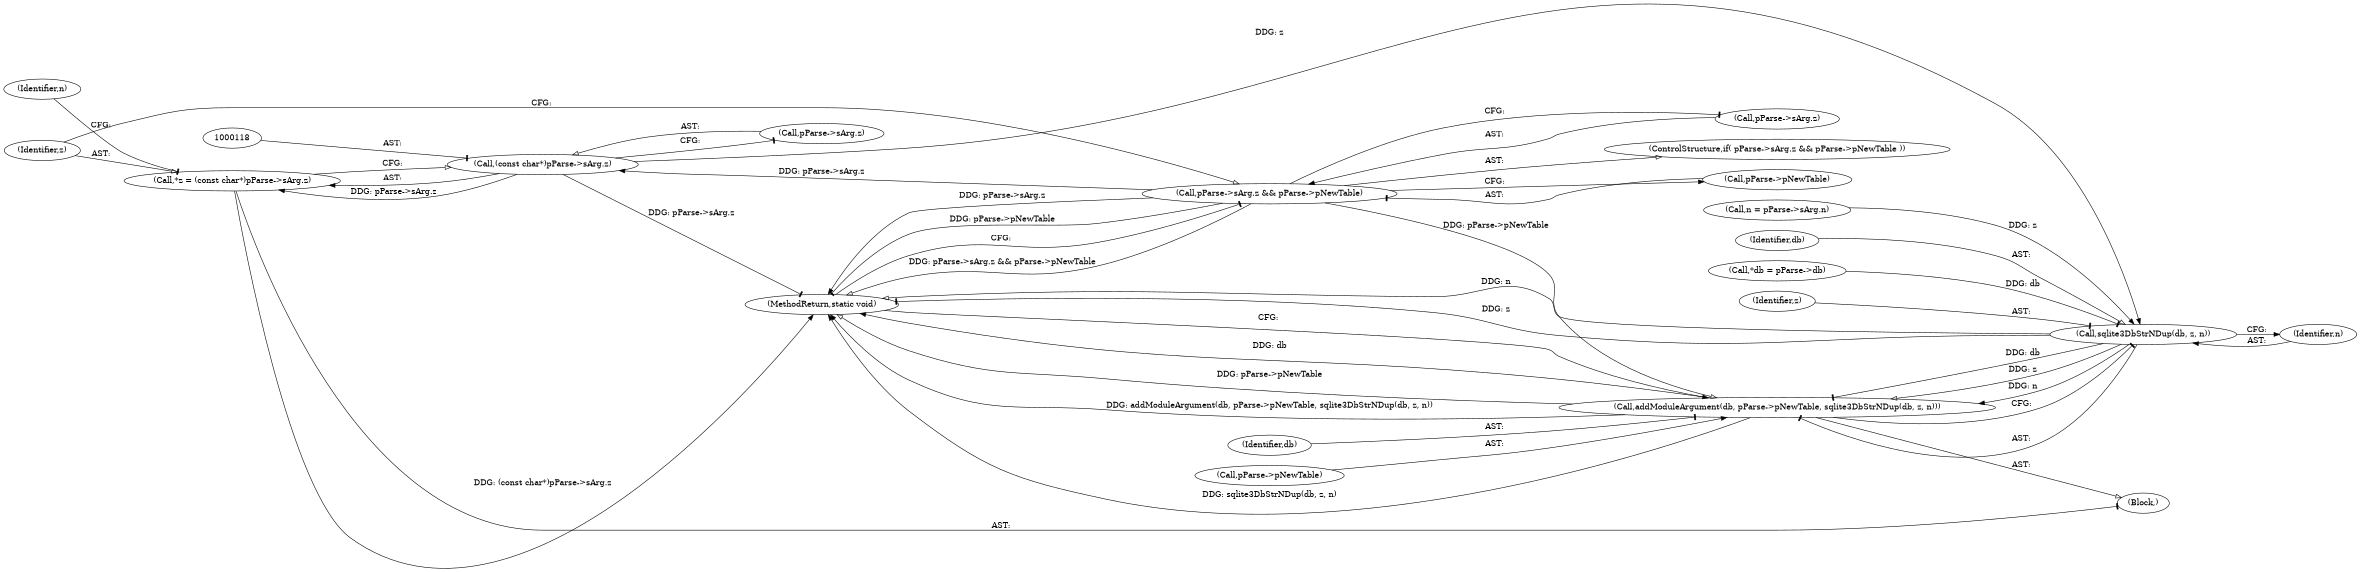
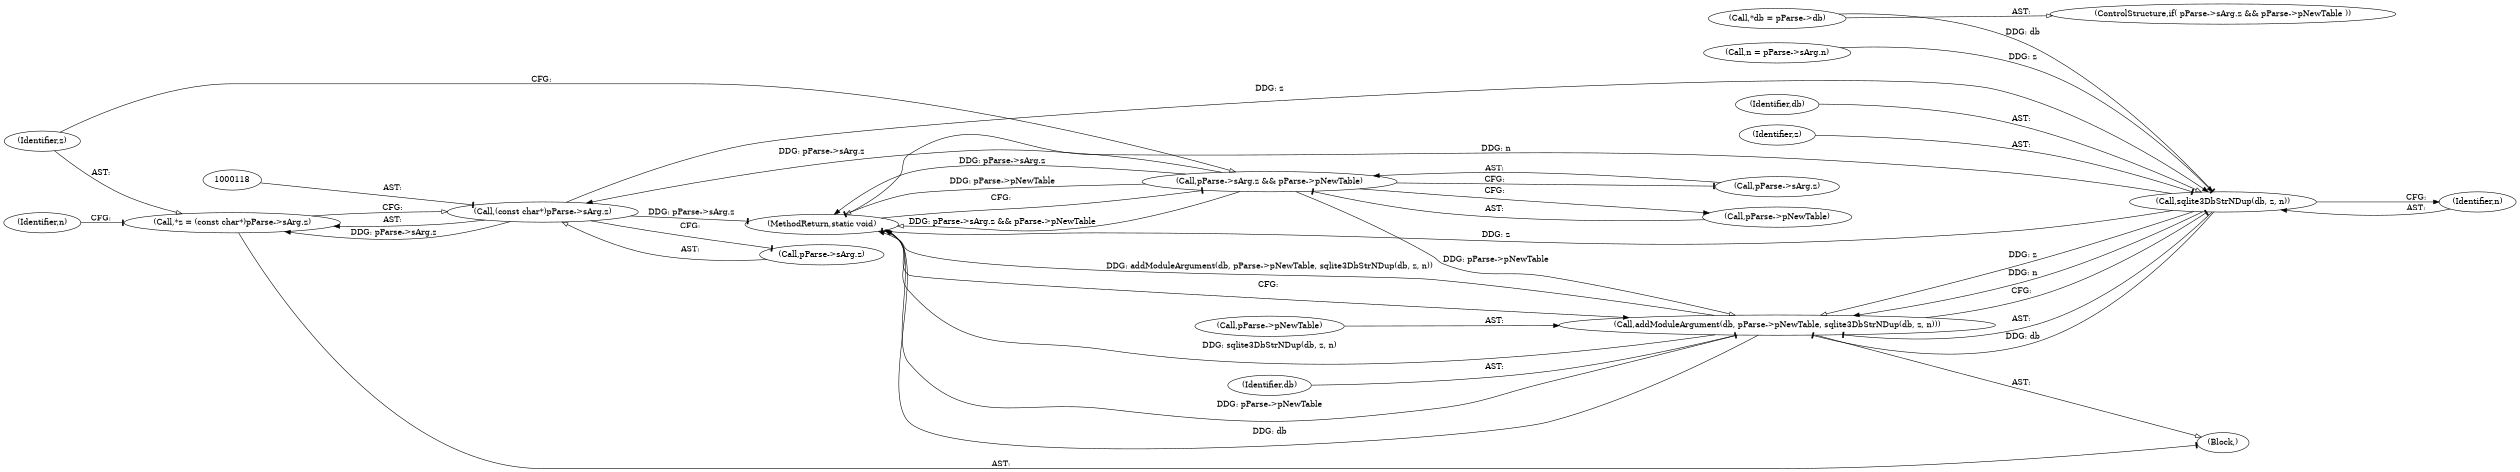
edge "(Call,pParse->sArg.z && pParse->pNewTable)" -> "(ControlStructure,if( pParse->sArg.z && pParse->pNewTable ))": now "(Call,*db = pParse->db)" -> "(ControlStructure,if( pParse->sArg.z && pParse->pNewTable ))"
edge "(Call,*z = (const char*)pParse->sArg.z)" -> "(MethodReturn,static void)": removed, label "DDG: (const char*)pParse->sArg.z"
